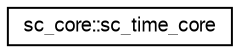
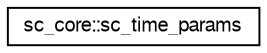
node "sc_core::sc_time_core": label "sc_core::sc_time_core" -> "sc_core::sc_time_params"
